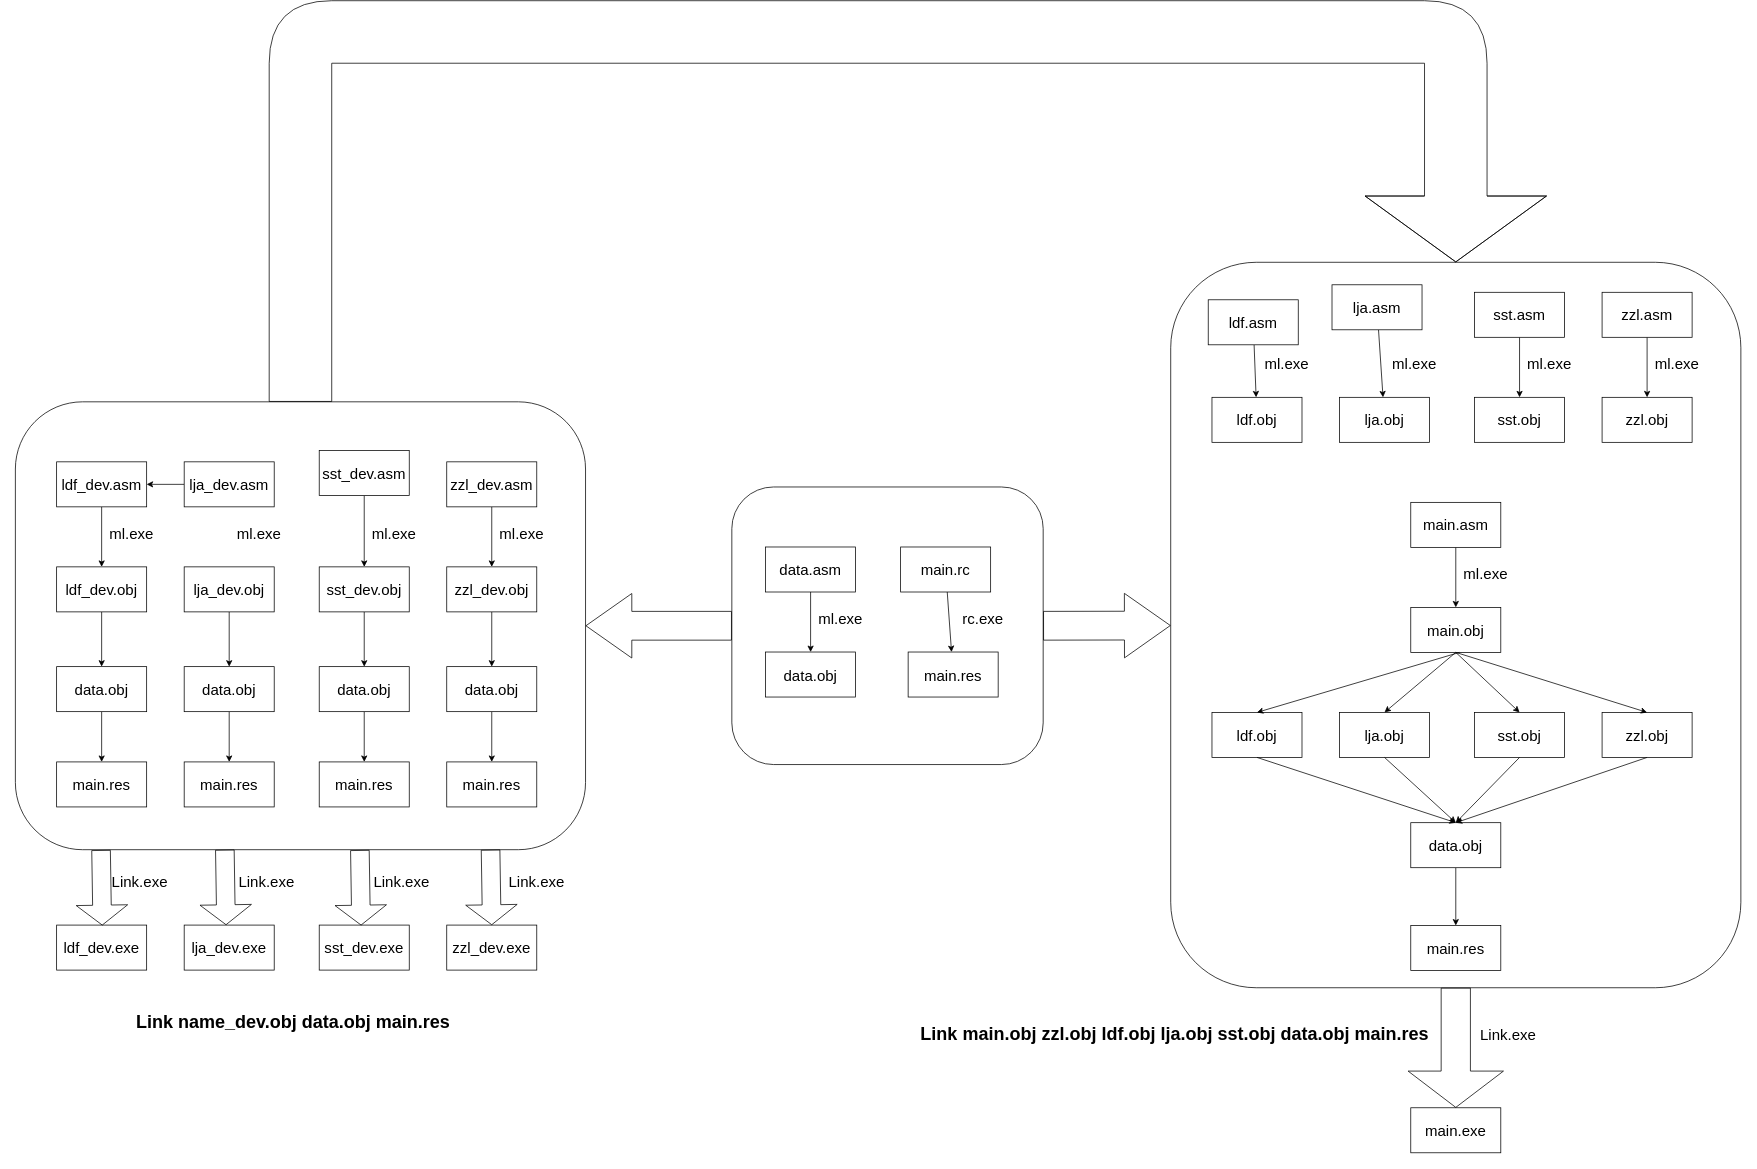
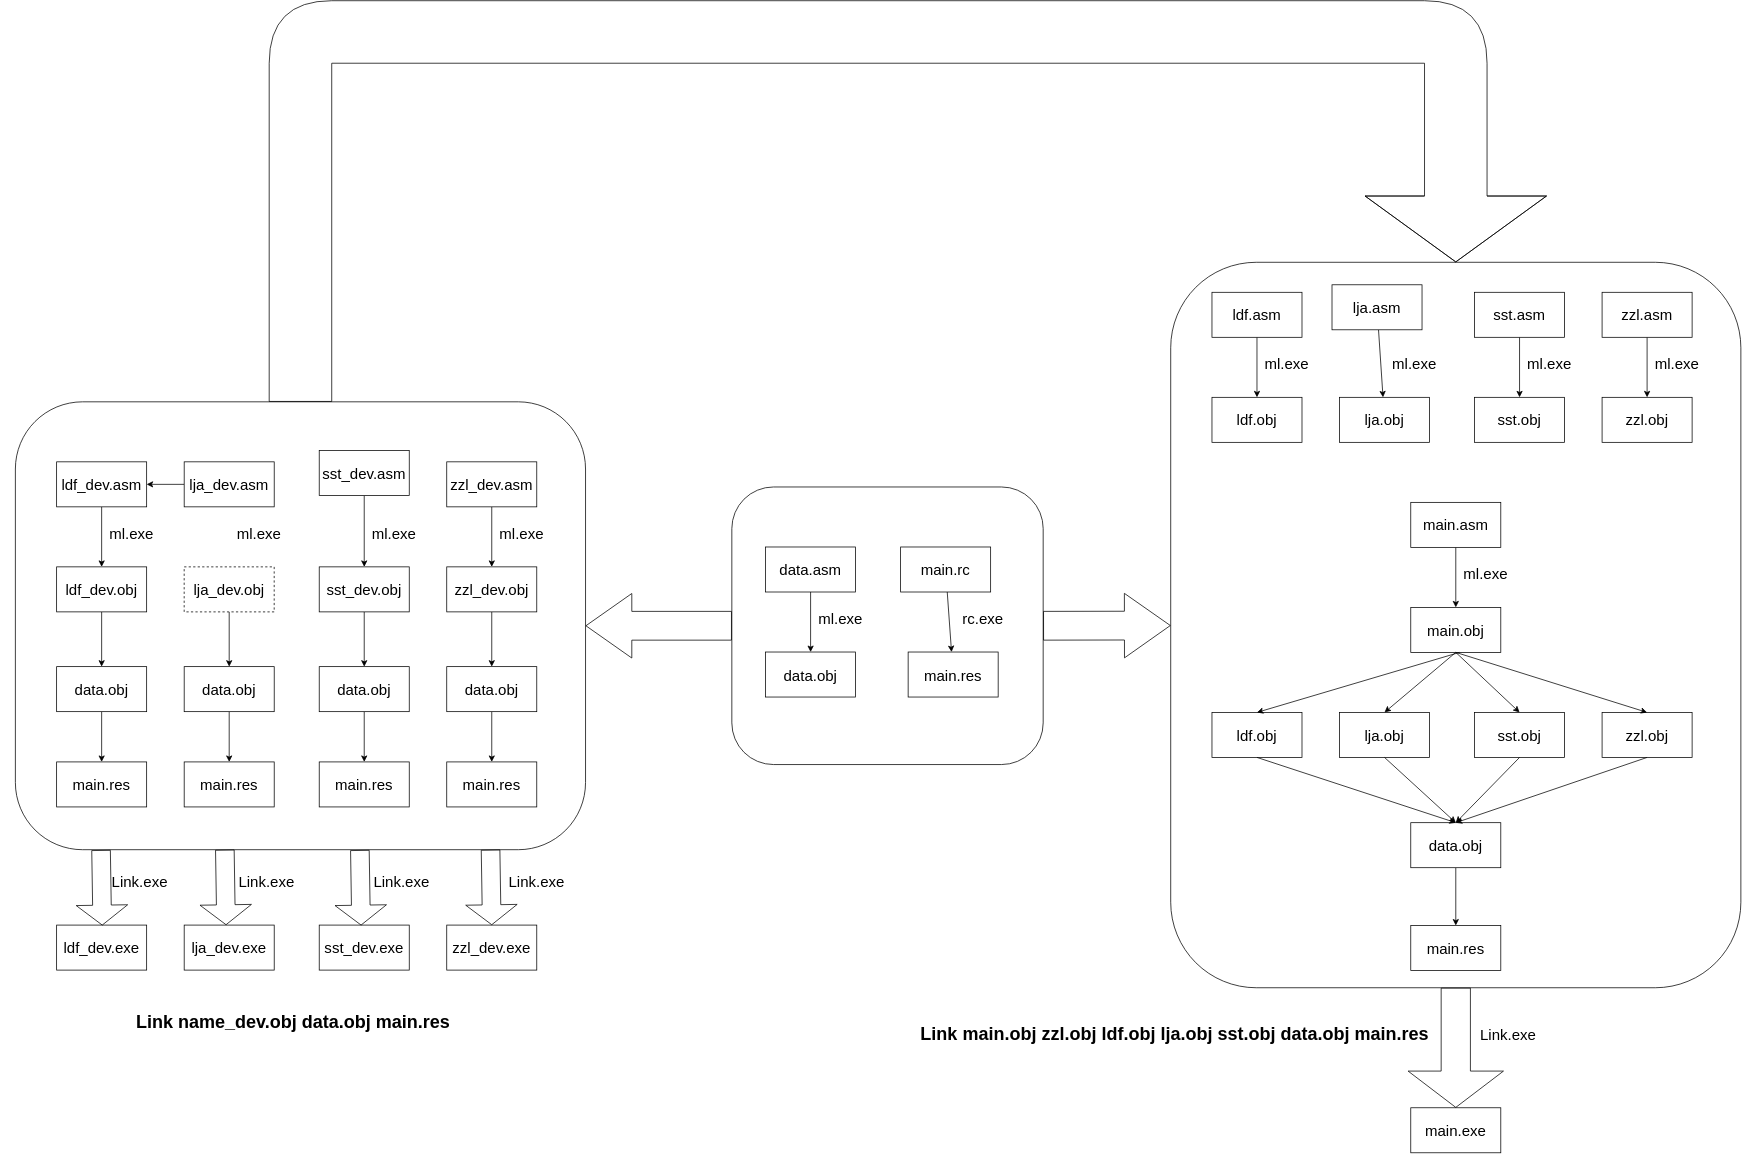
node "ldf.asm": moved (1253, 322) -> (1257, 315)
node "lja_dev.obj": style solid -> dashed
